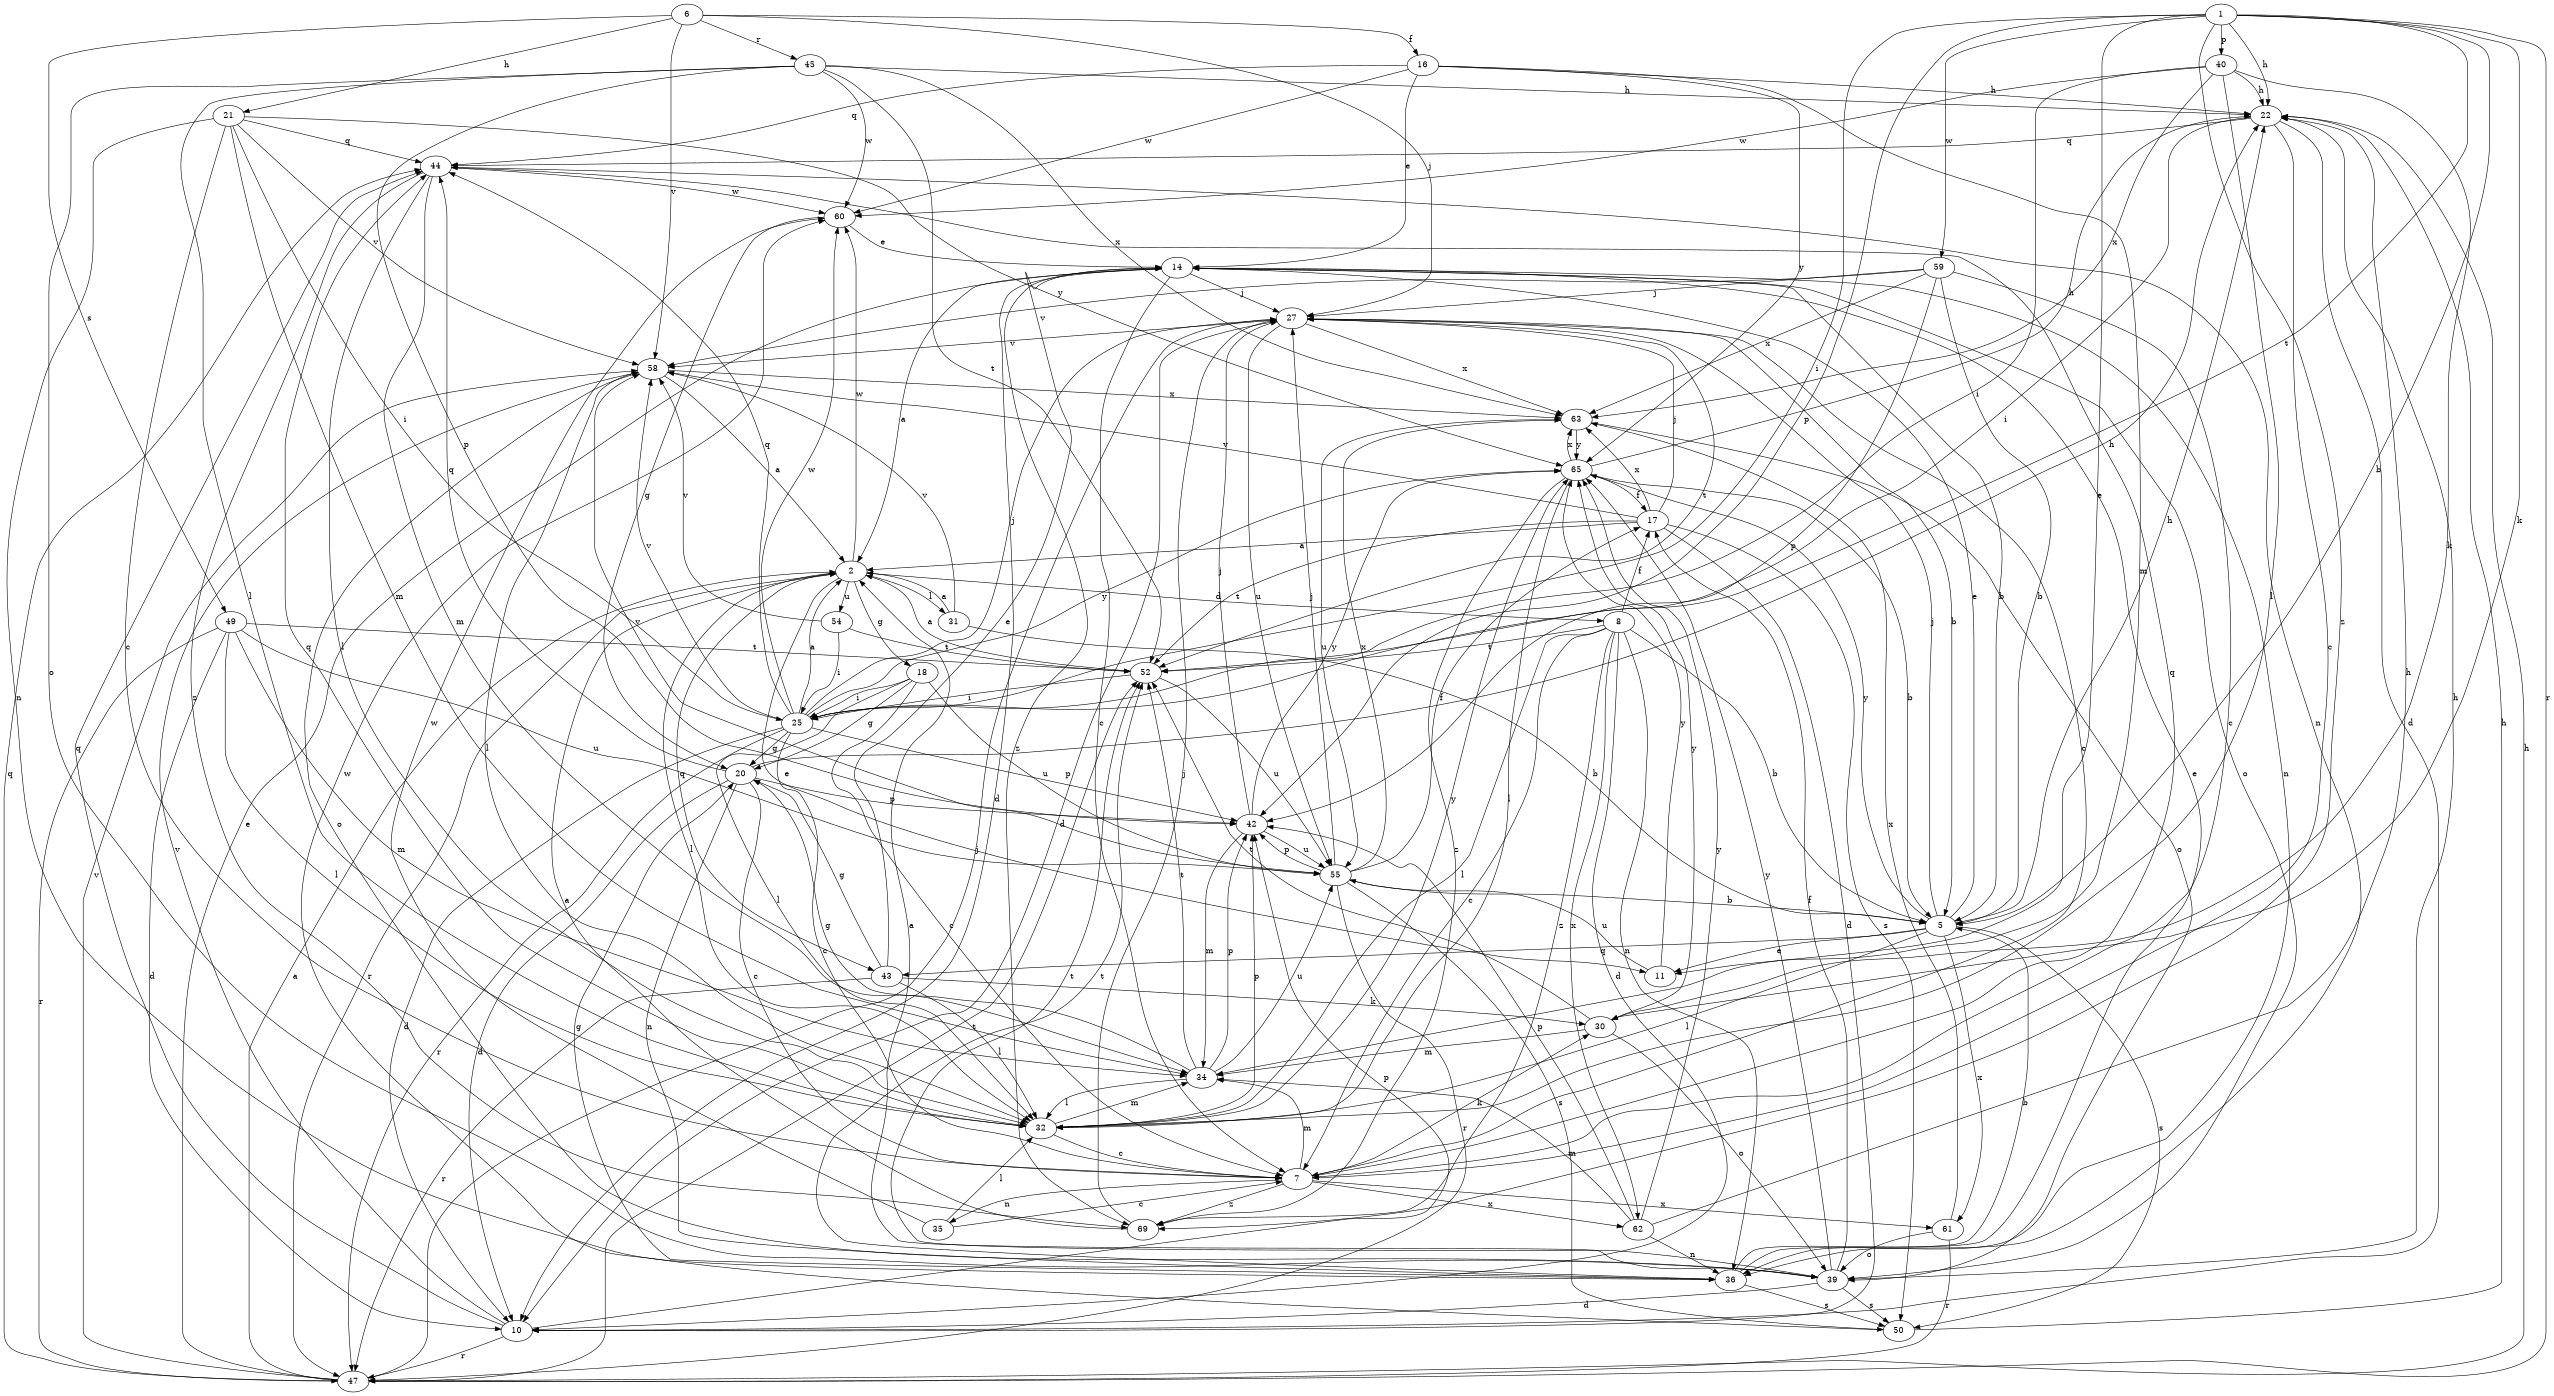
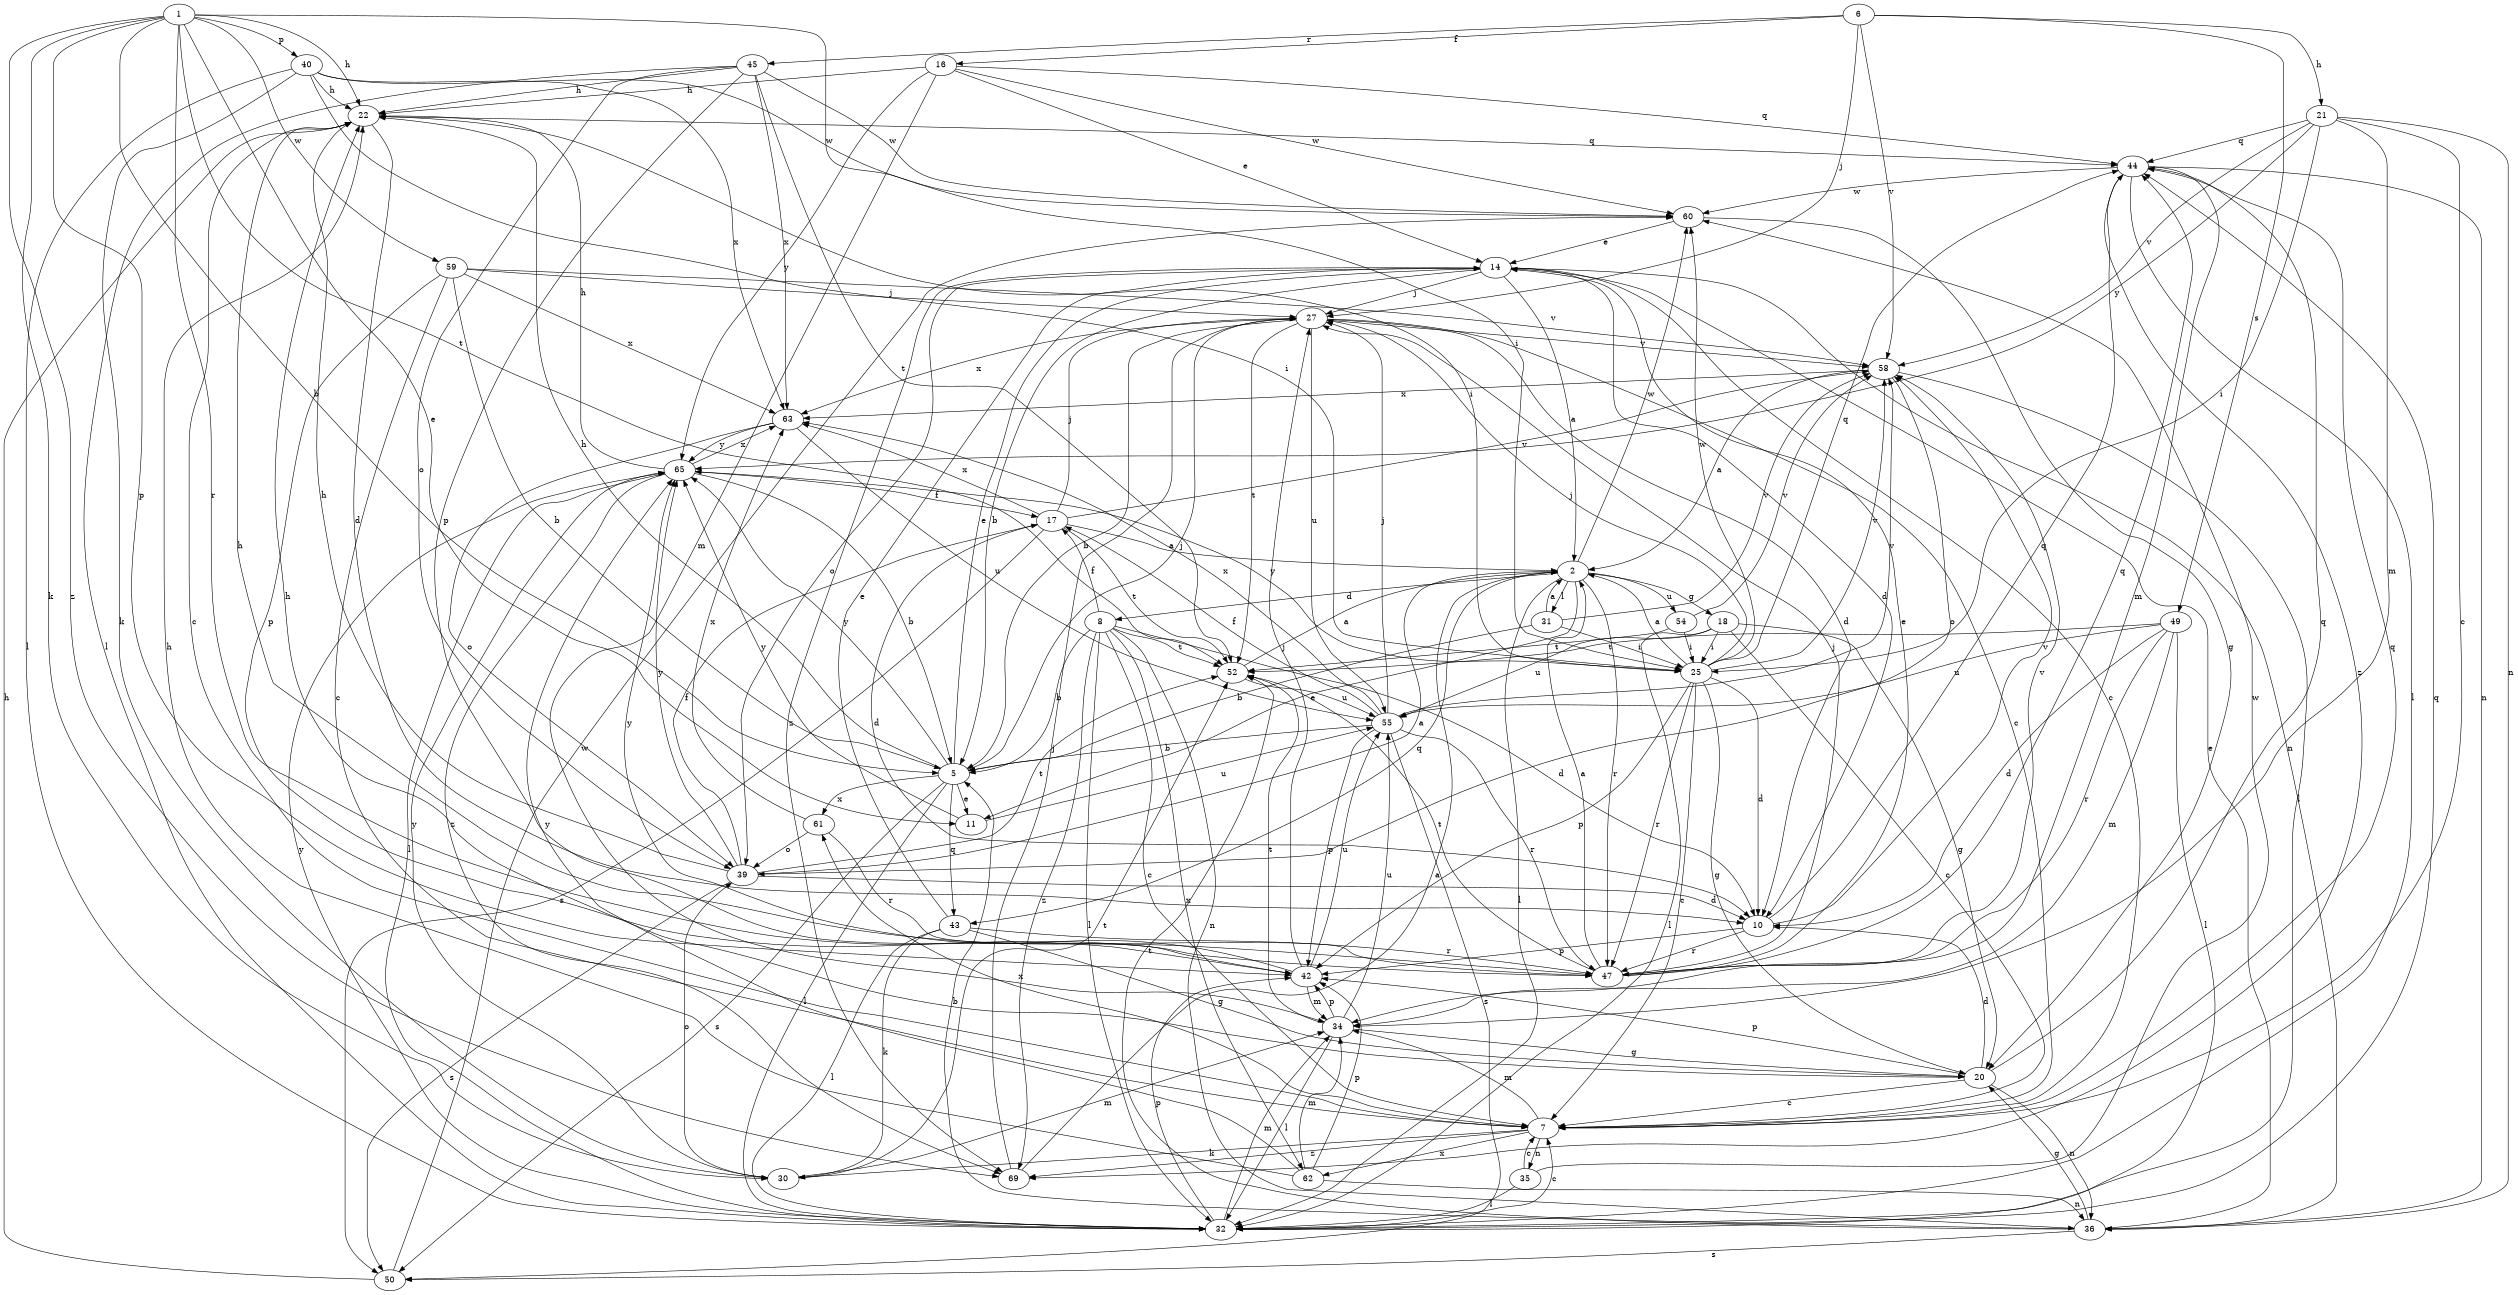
edge "52" -> "25": now "31" -> "25"
